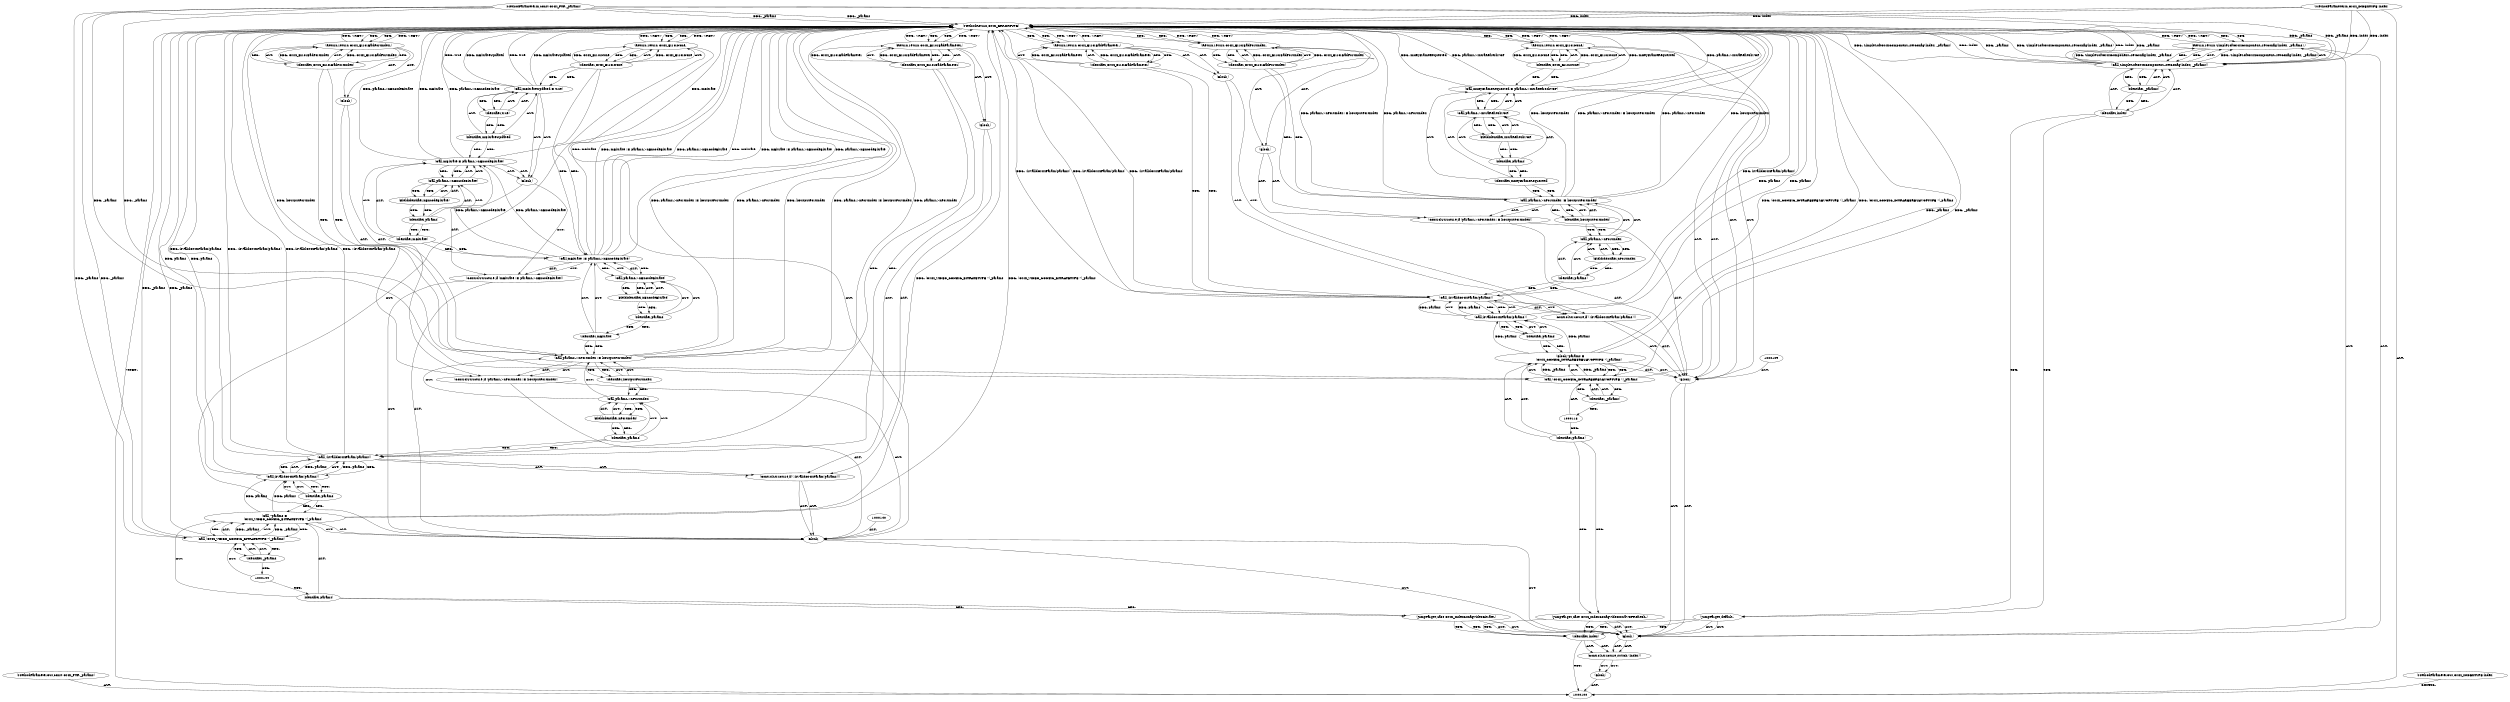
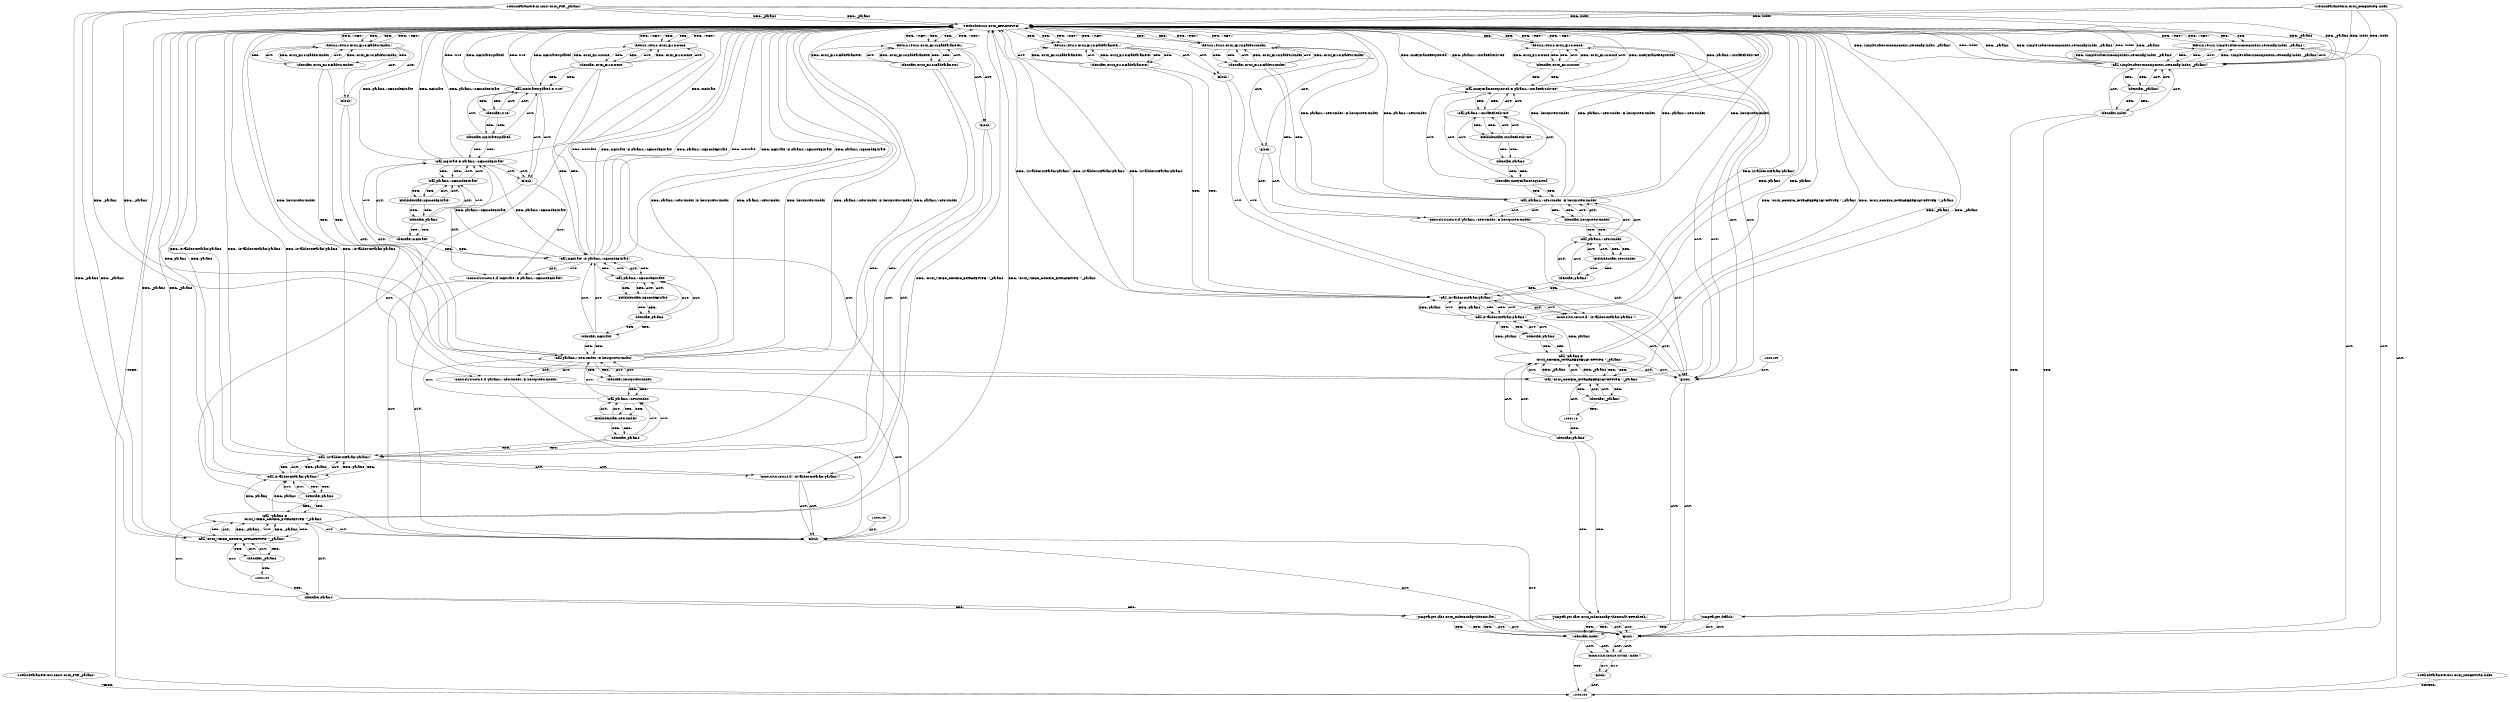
node "(Block,*params = (OMX_CONFIG_INTRAREFRESHVOPTYPE *)_params)": label "(Block,*params = (OMX_CONFIG_INTRAREFRESHVOPTYPE *)_params)" -> "(Call,*params = (OMX_CONFIG_INTRAREFRESHVOPTYPE *)_params)"
edge "(MethodParameterOut,const OMX_PTR _params)" -> "1000100": label "AST: " -> "VIDEO: "
